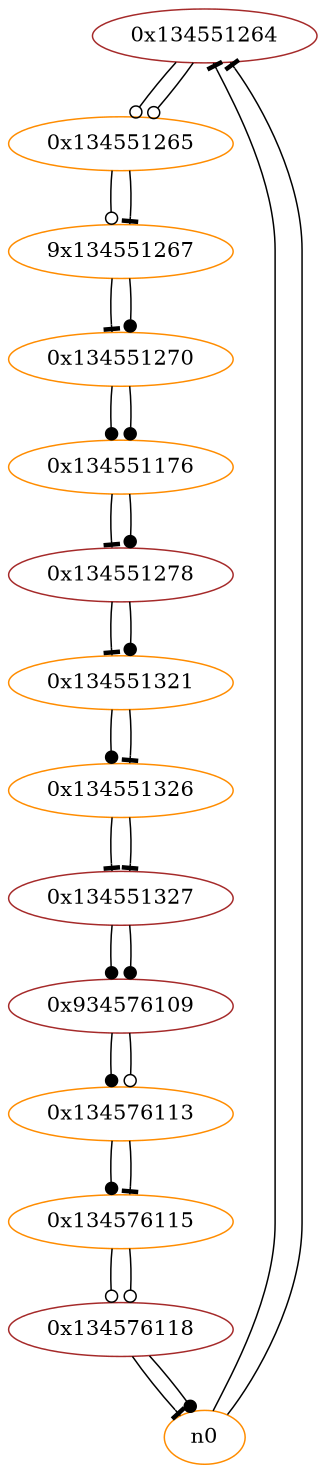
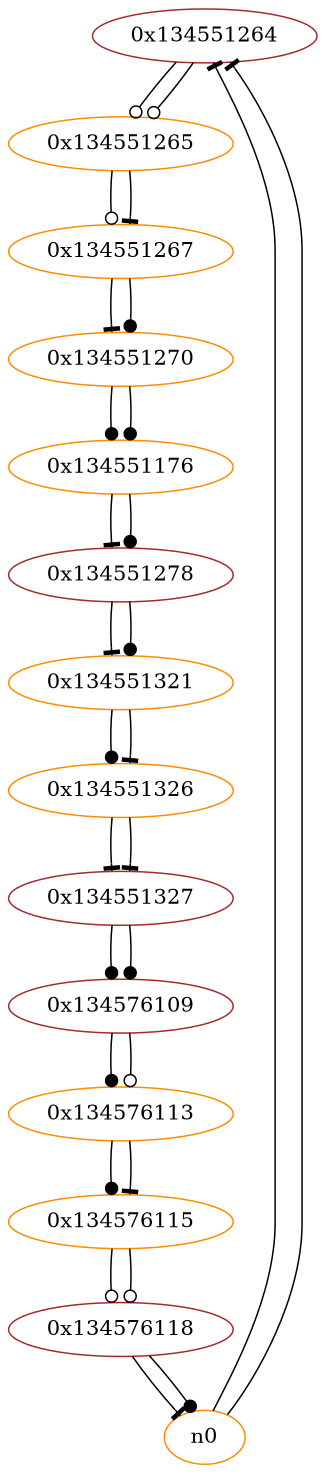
node "9x134551267": label "9x134551267" -> "0x134551267"
node "0x934576109": label "0x934576109" -> "0x134576109"
